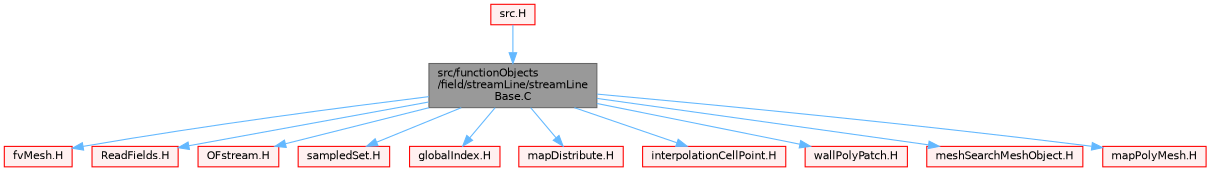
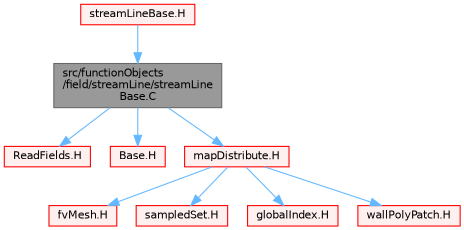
node "src.H": label "src.H" -> "streamLineBase.H"
edge "src/functionObjects /field/streamLine/streamLine Base.C" -> "fvMesh.H": now "mapDistribute.H" -> "fvMesh.H"
edge "src/functionObjects /field/streamLine/streamLine Base.C" -> "globalIndex.H": now "mapDistribute.H" -> "globalIndex.H"
edge "src/functionObjects /field/streamLine/streamLine Base.C" -> "wallPolyPatch.H": now "mapDistribute.H" -> "wallPolyPatch.H"
edge "src/functionObjects /field/streamLine/streamLine Base.C" -> "sampledSet.H": now "mapDistribute.H" -> "sampledSet.H"
node "OFstream.H": label "OFstream.H" -> "Base.H"
node "interpolationCellPoint.H": removed
node "meshSearchMeshObject.H": removed
node "mapPolyMesh.H": removed
